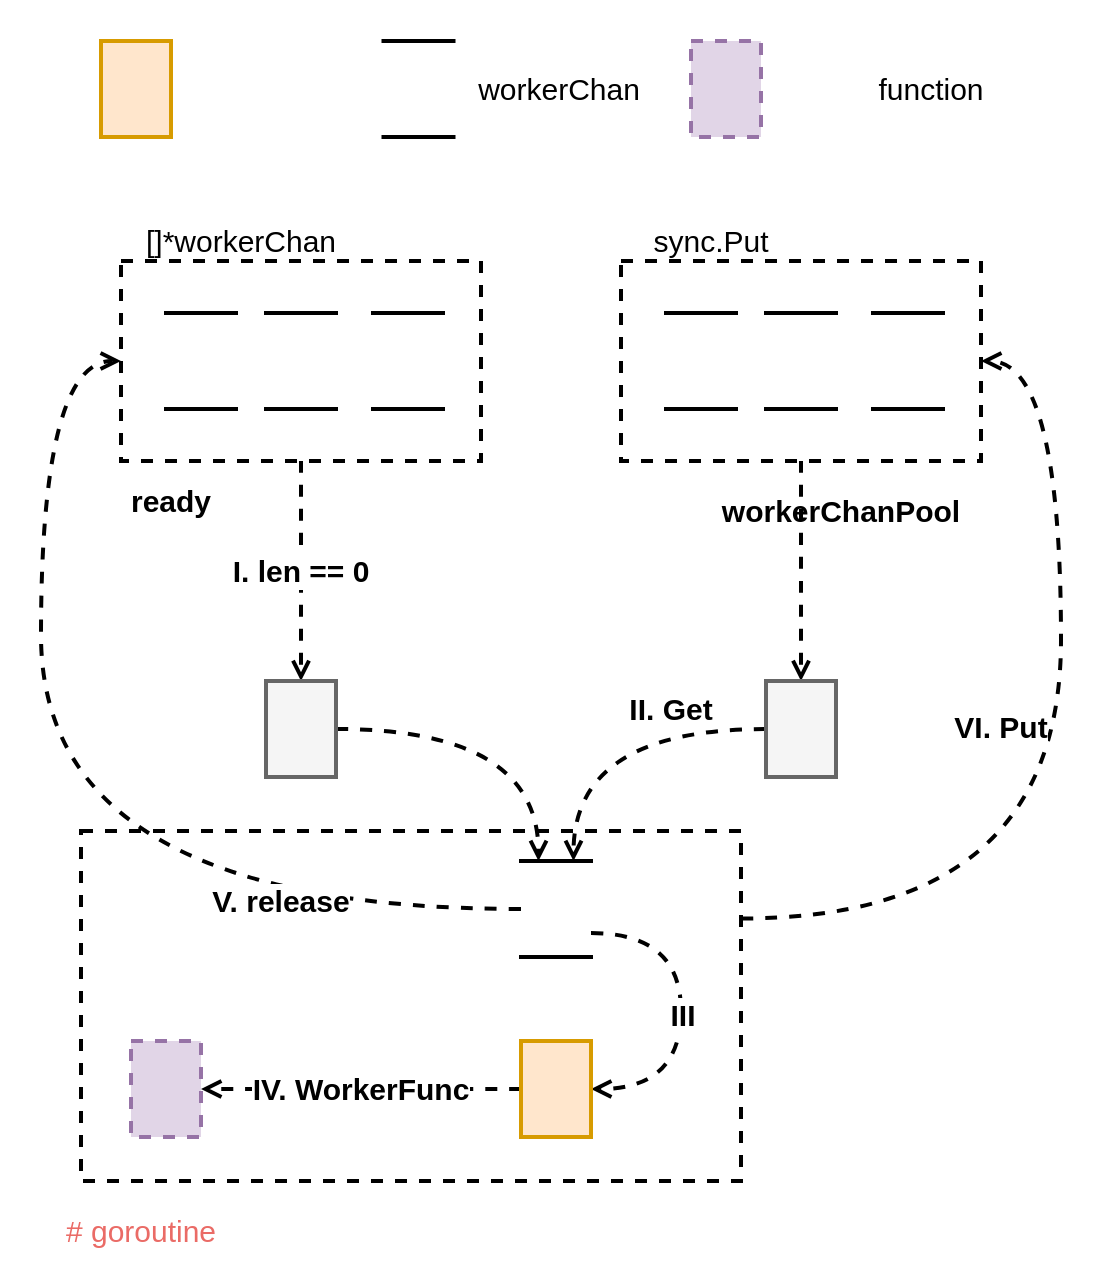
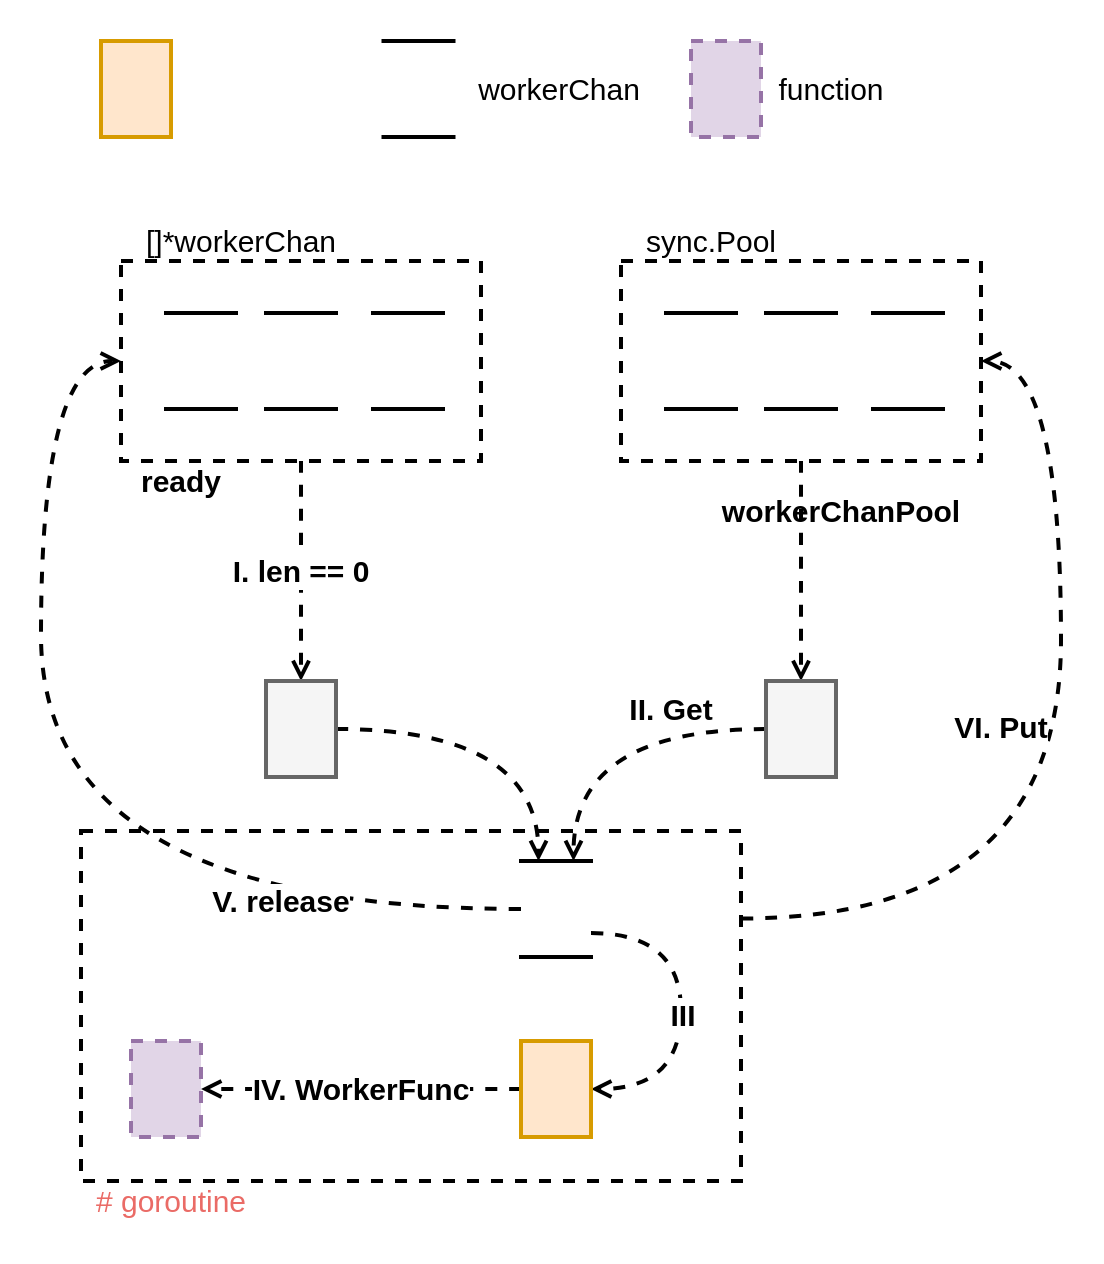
node "function": moved (931, 89) -> (831, 89)
node "sync.Put": label "sync.Put" -> "sync.Pool"
node "ready": moved (171, 501) -> (181, 481)
node "# goroutine": moved (141, 1231) -> (171, 1201)
